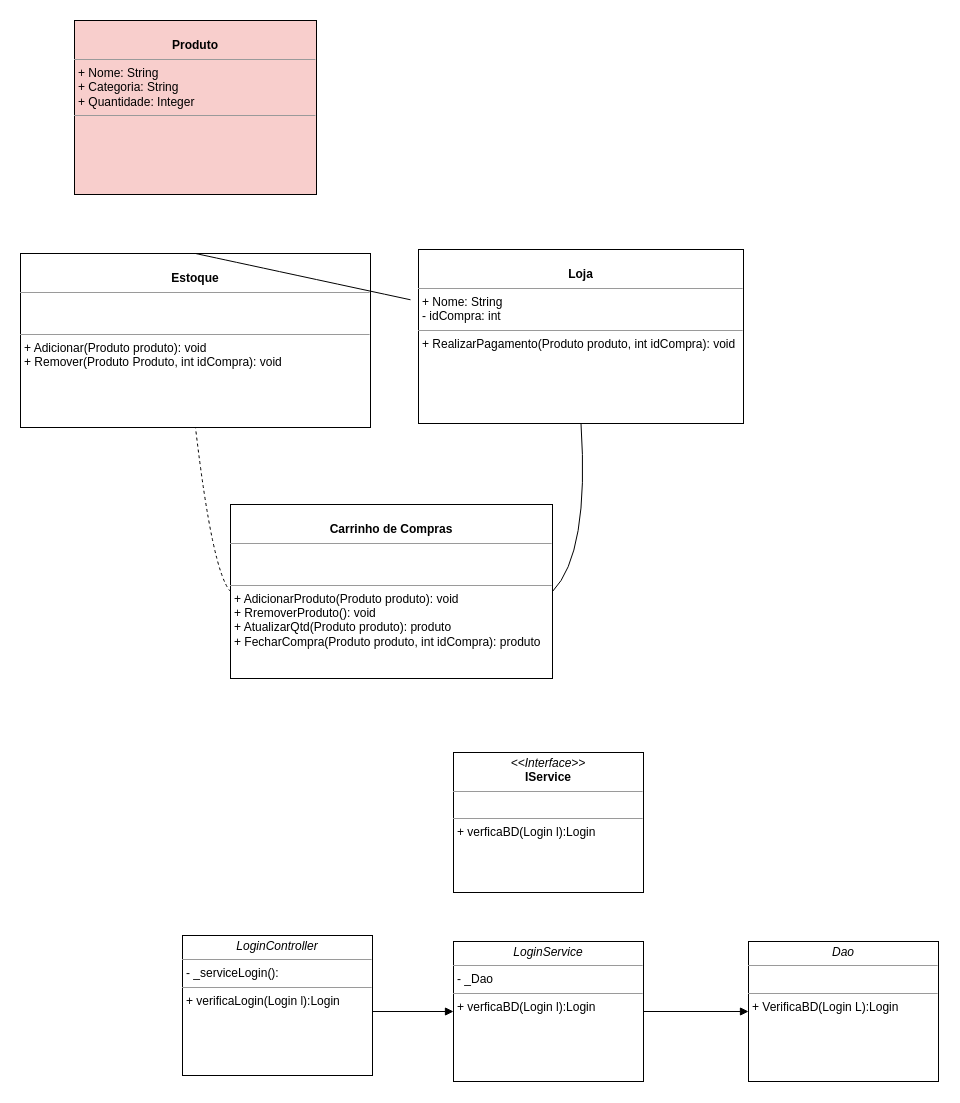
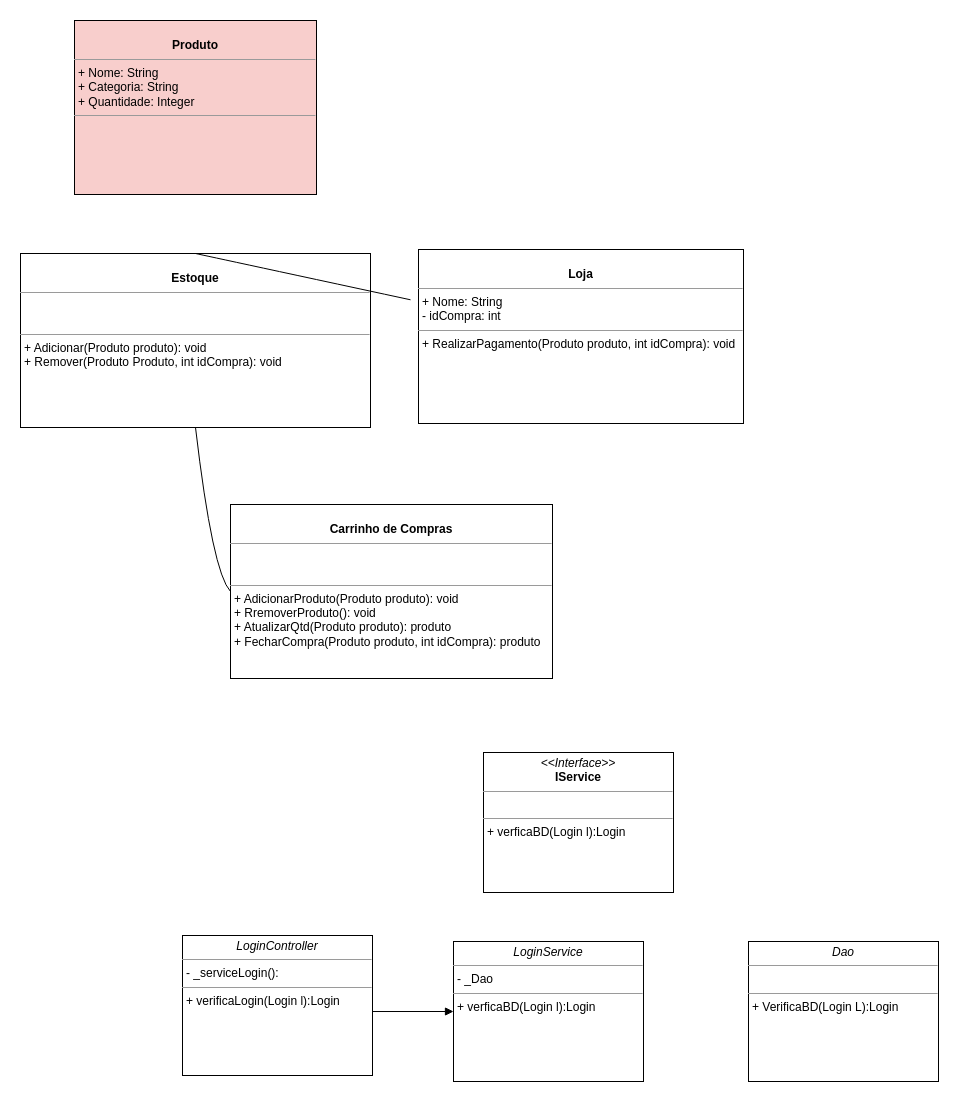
edge "Estoque + Adicionar(Produto produto): void + Remover(Produto Produto, int idCompra): void" -- "Carrinho de Compras + AdicionarProduto(Produto produto): void + RremoverProduto(): void + AtualizarQtd(Produto produto): produto + FecharCompra(Produto produto, int idCompra): produto": style dashed -> solid
edge "Loja + Nome: String - idCompra: int + RealizarPagamento(Produto produto, int idCompra): void" -- "Carrinho de Compras + AdicionarProduto(Produto produto): void + RremoverProduto(): void + AtualizarQtd(Produto produto): produto + FecharCompra(Produto produto, int idCompra): produto": removed
node "<<Interface>> IService + verficaBD(Login l):Login": moved (549, 823) -> (579, 823)
edge "LoginService - _Dao + verficaBD(Login l):Login" -> "Dao + VerificaBD(Login L):Login": removed
